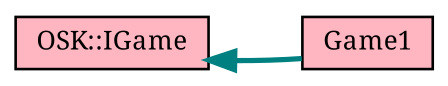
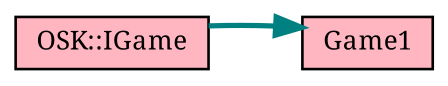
edge "Game1" -> "OSK::IGame": reversed
